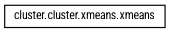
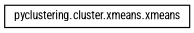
node "cluster.cluster.xmeans.xmeans": label "cluster.cluster.xmeans.xmeans" -> "pyclustering.cluster.xmeans.xmeans"
